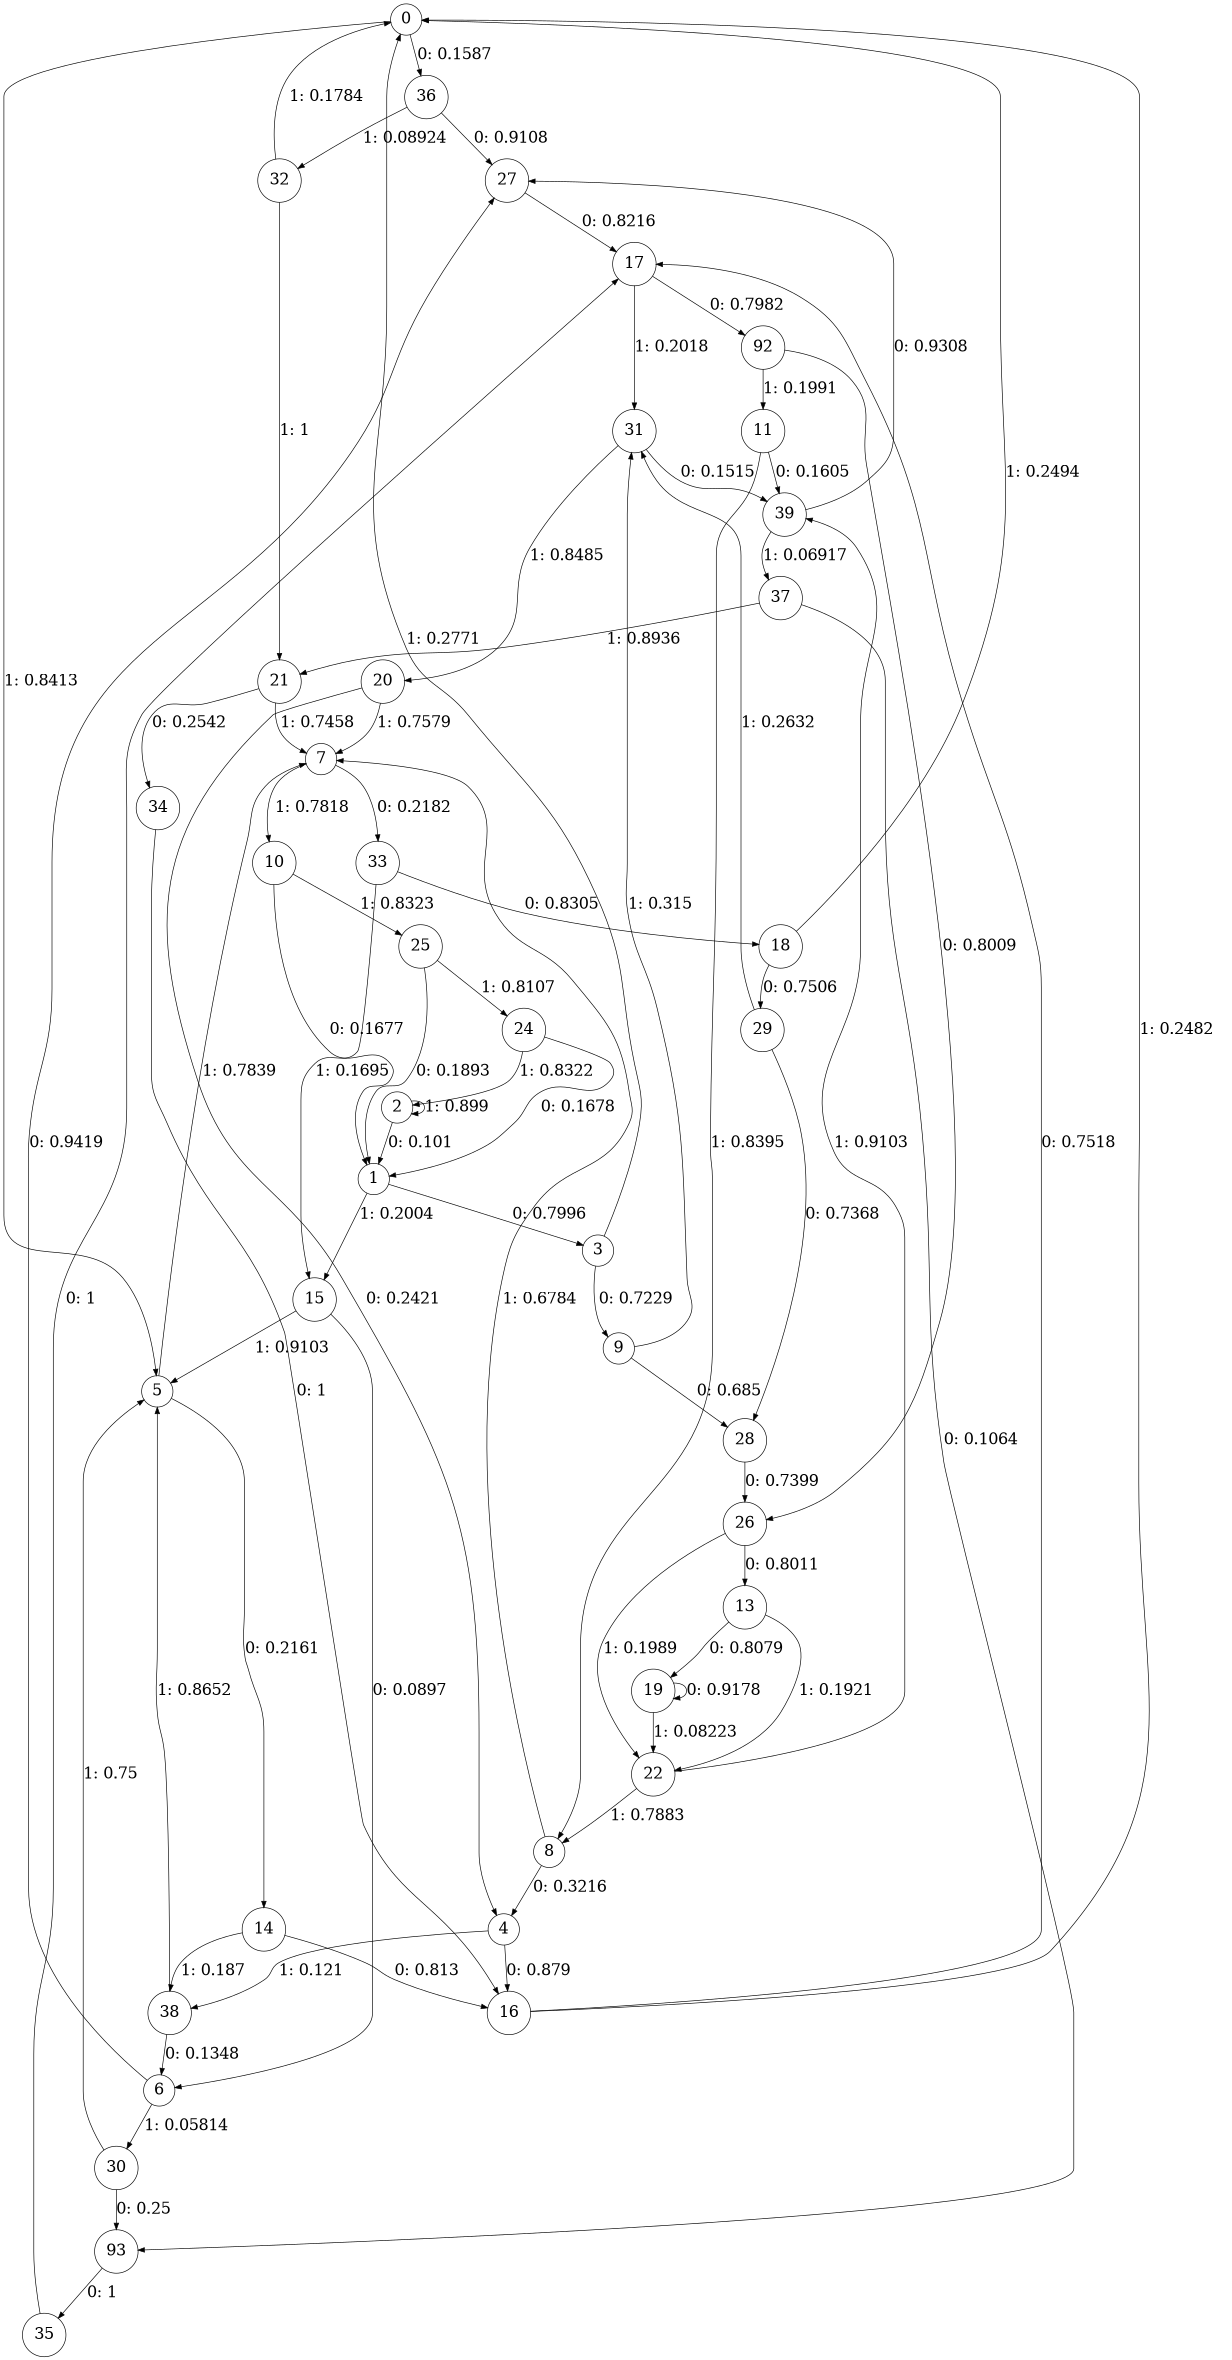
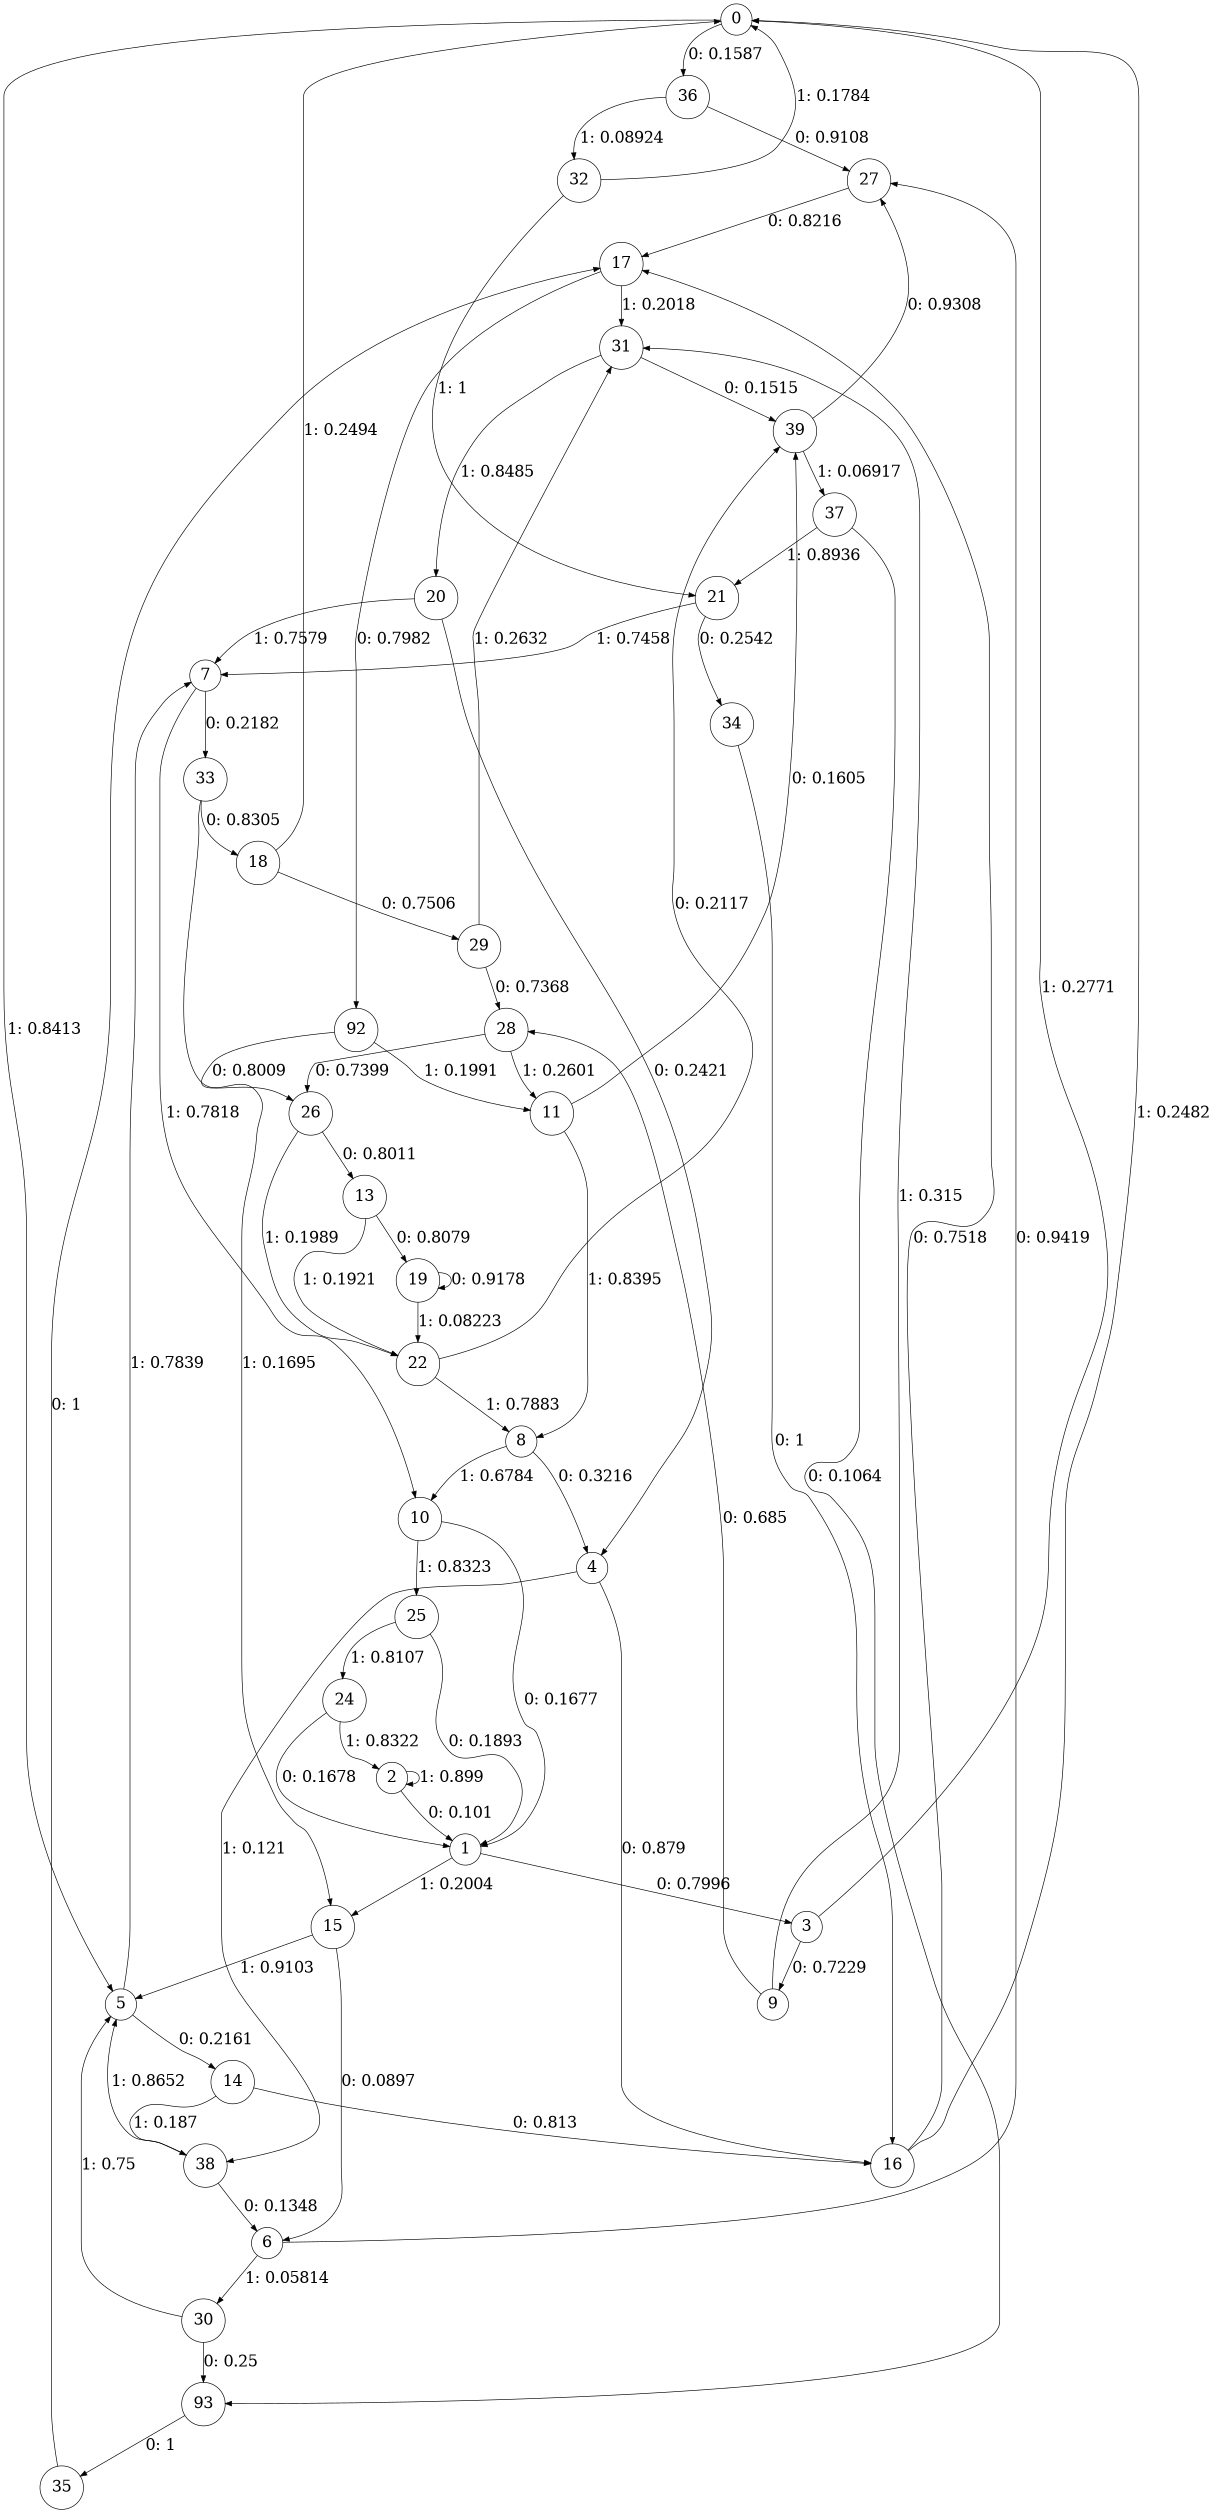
edge "28" -> "11": added, label "1: 0.2601"
edge "22" -> "39": label "1: 0.9103   " -> "0: 0.2117   "
edge "8" -> "7": now "8" -> "10"
